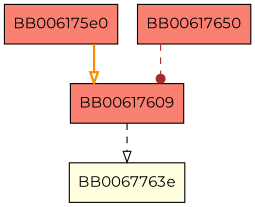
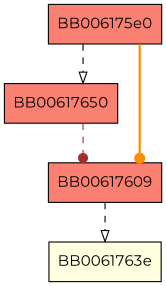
edge "BB006175e0" -> "BB00617650": added
edge "BB006175e0" -> "BB00617609": arrowhead onormal -> dot
node "BB0067763e": label "BB0067763e" -> "BB0061763e"
